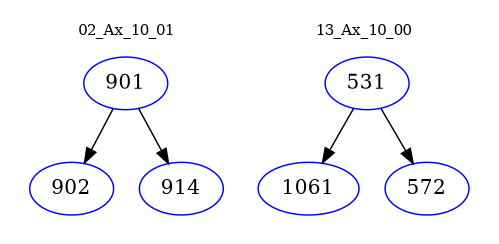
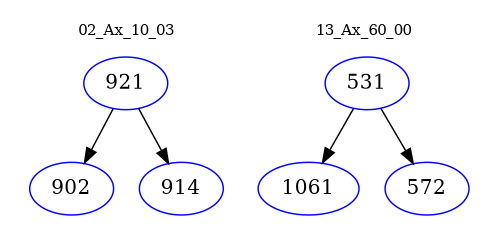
cluster "02_Ax_10_01": label "02_Ax_10_01" -> "02_Ax_10_03"
cluster "13_Ax_10_00": label "13_Ax_10_00" -> "13_Ax_60_00"
node "901": label "901" -> "921"
